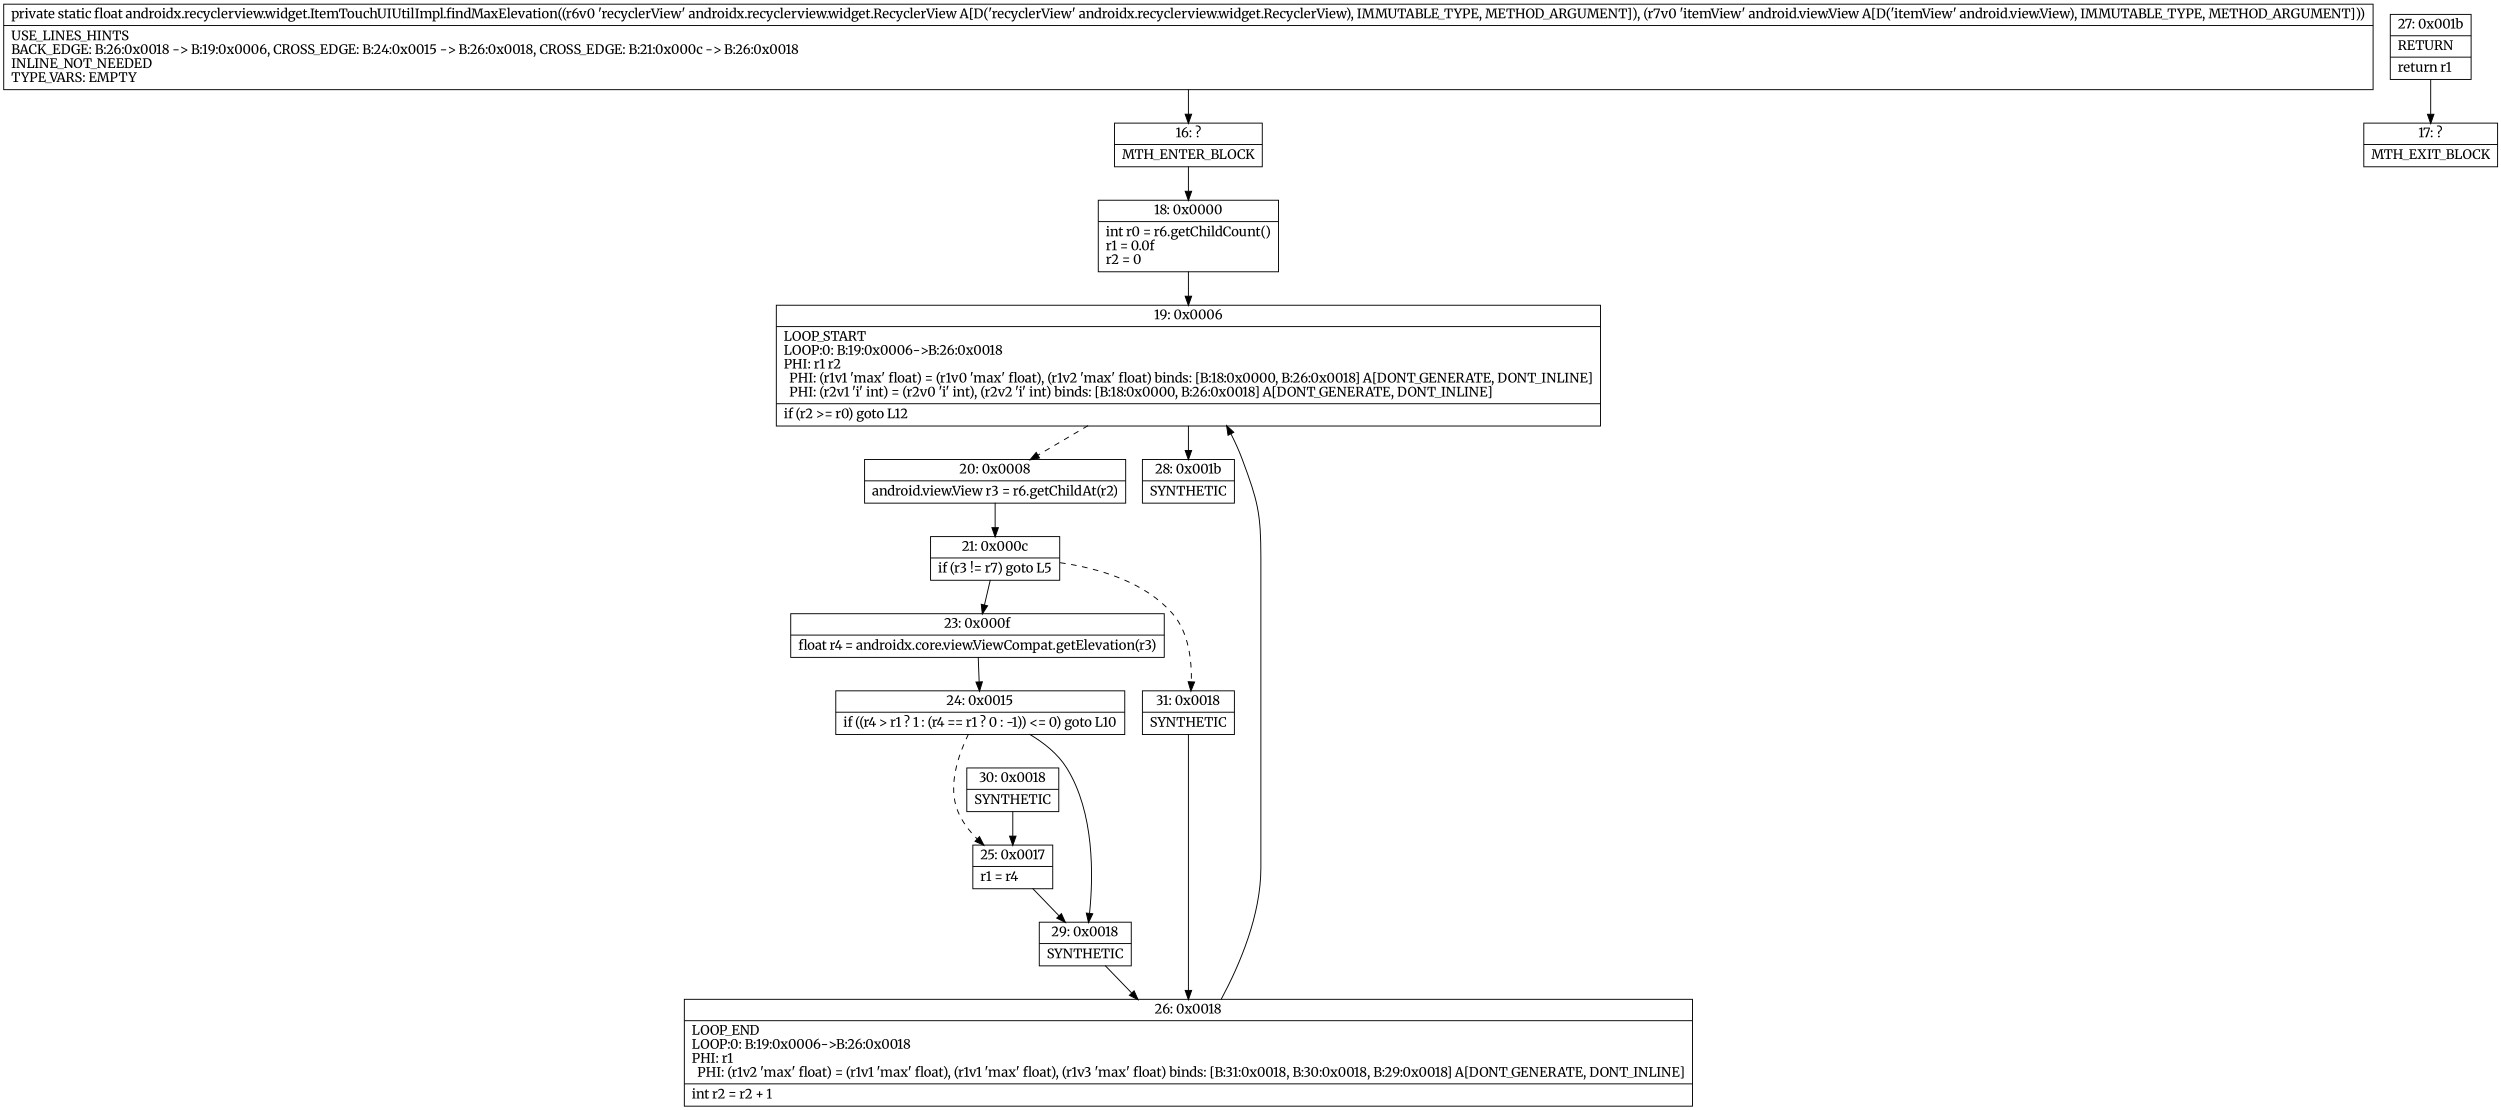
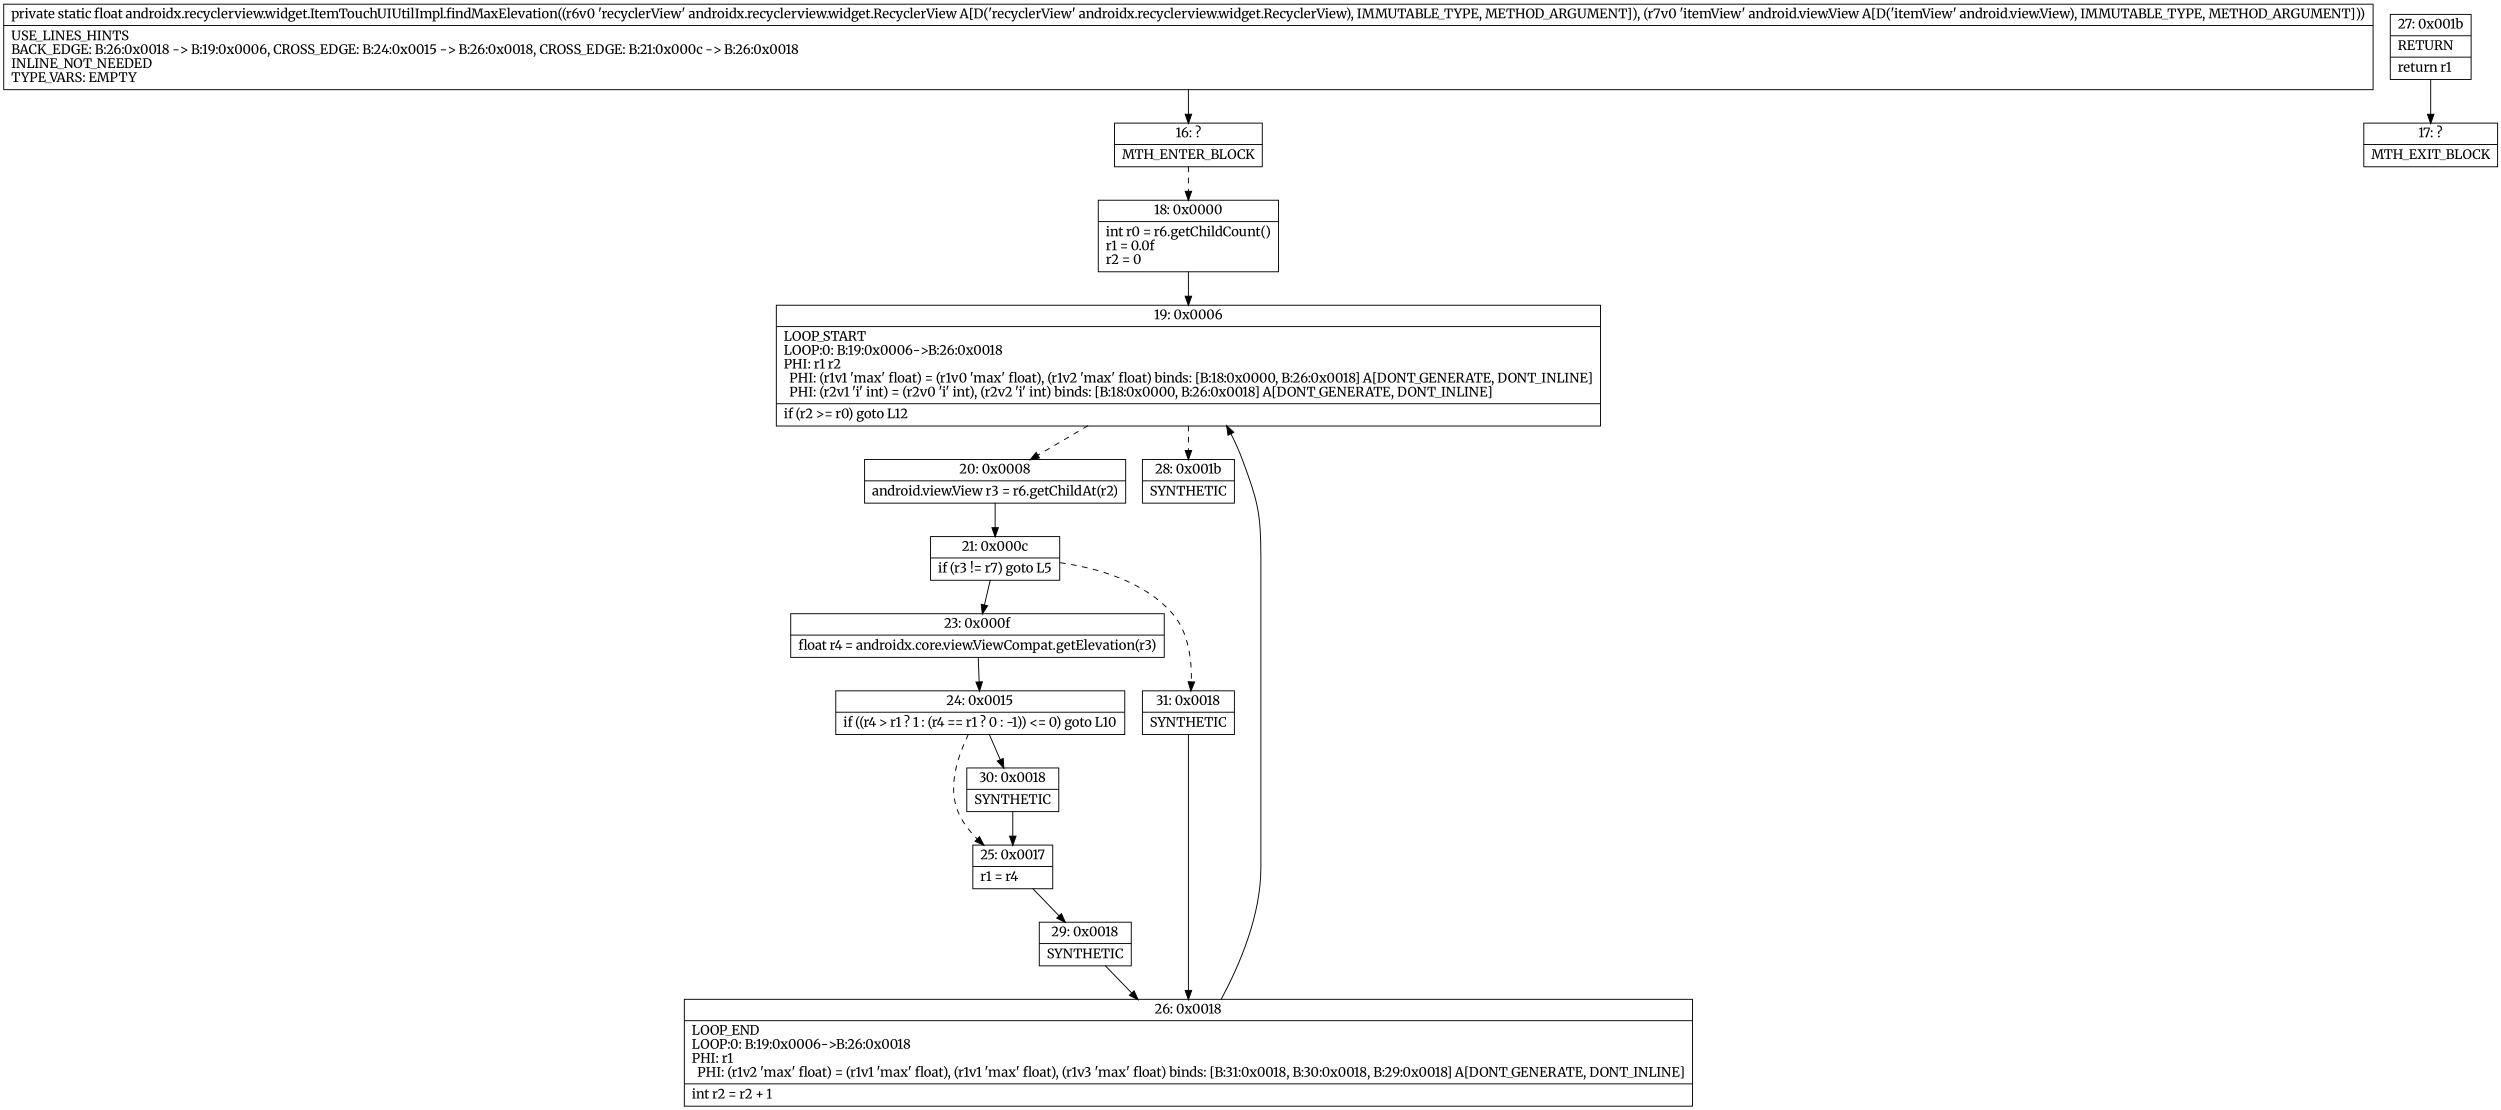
edge "16: ?" -> "18: 0x0000": style solid -> dashed
edge "19: 0x0006" -> "28: 0x001b": style solid -> dashed
edge "24: 0x0015" -> "29: 0x0018": now "24: 0x0015" -> "30: 0x0018"
